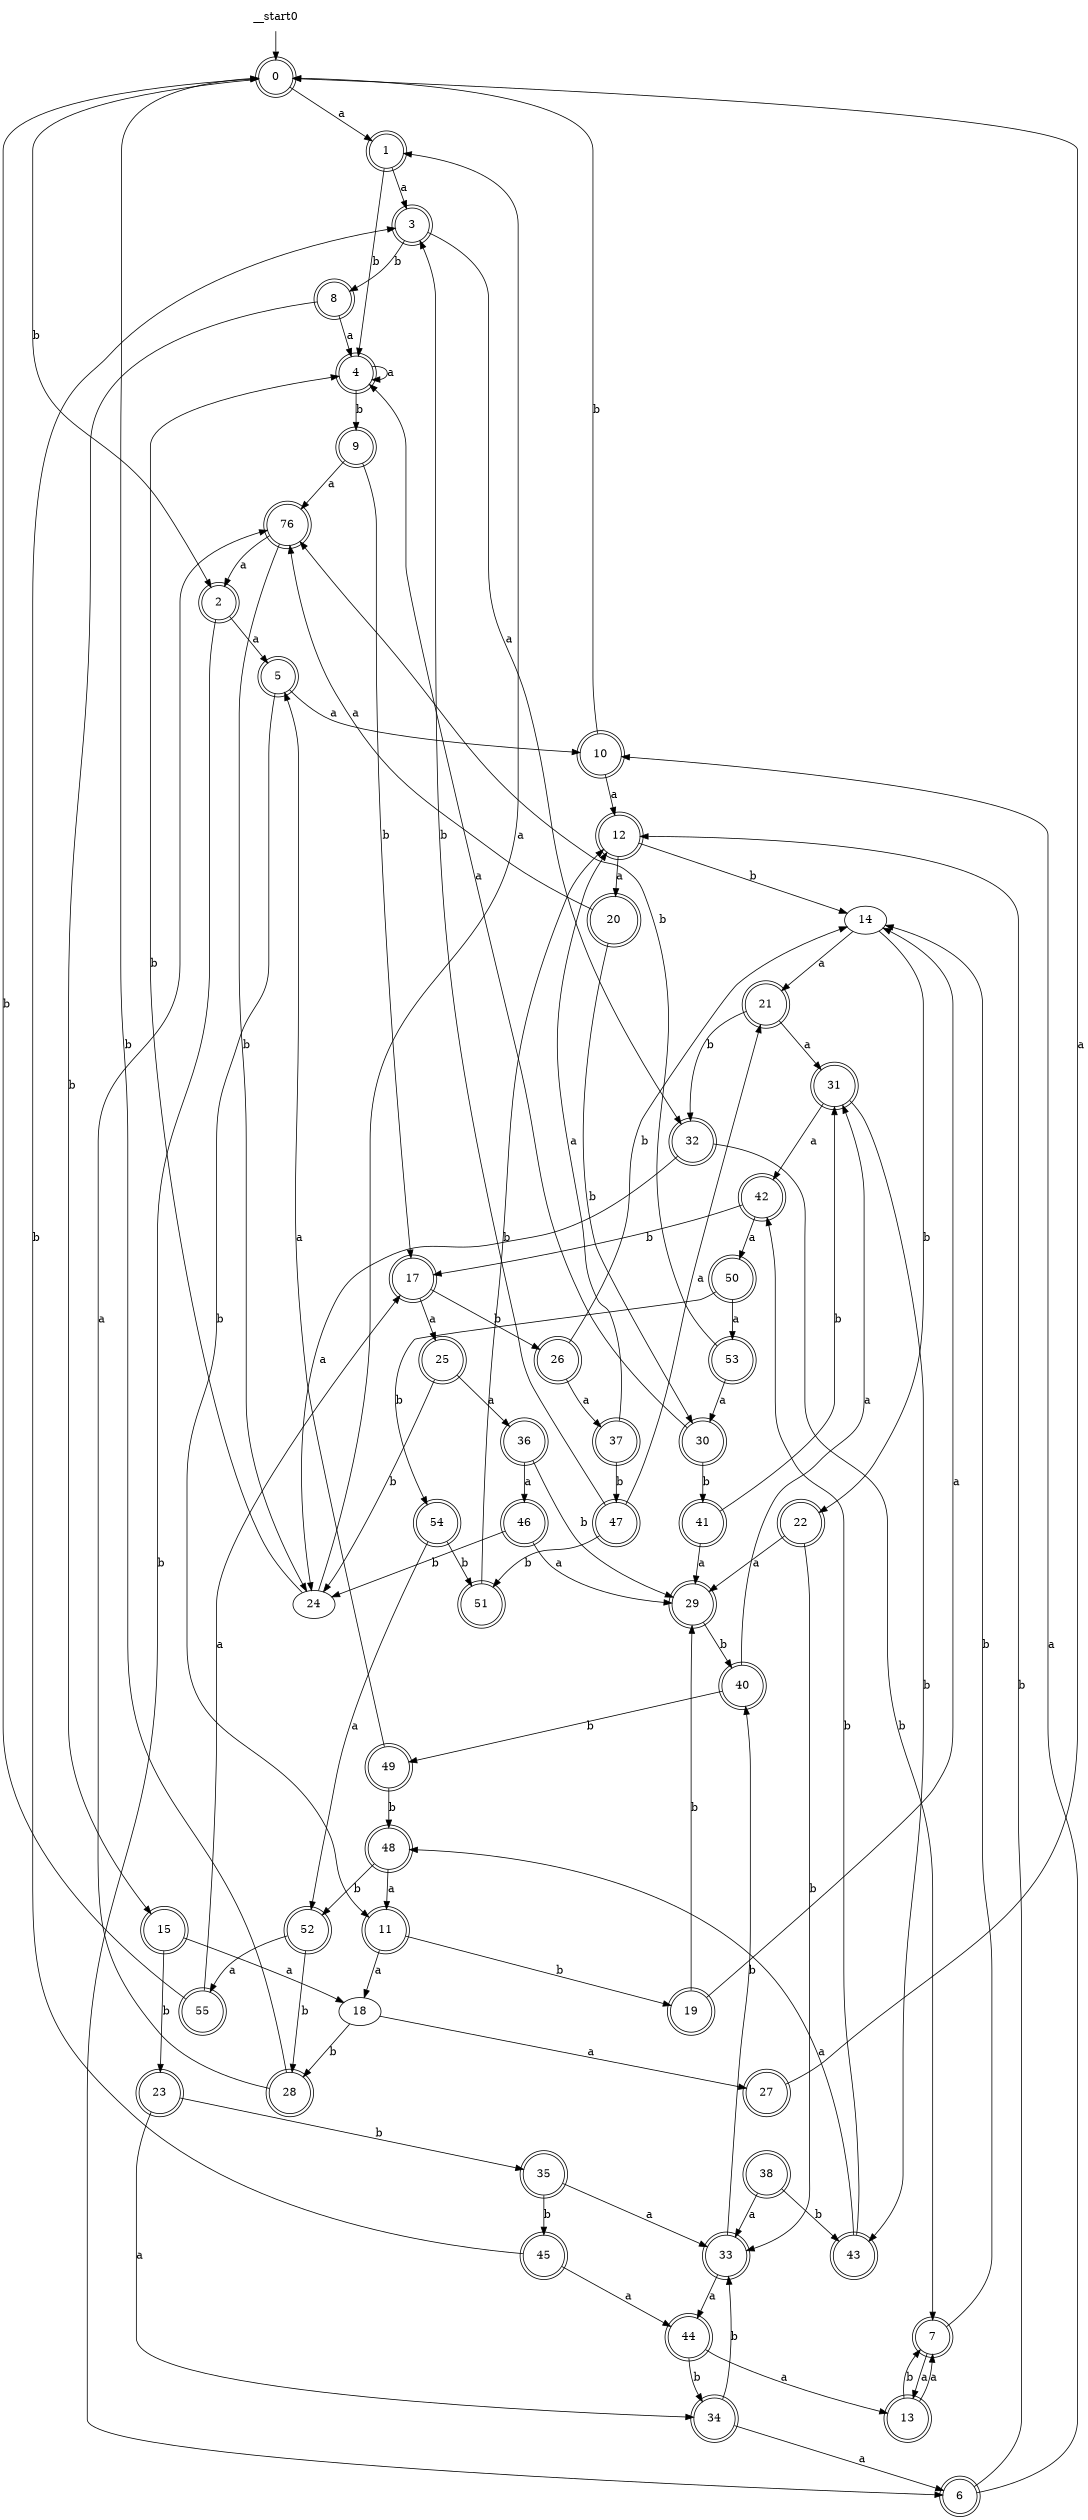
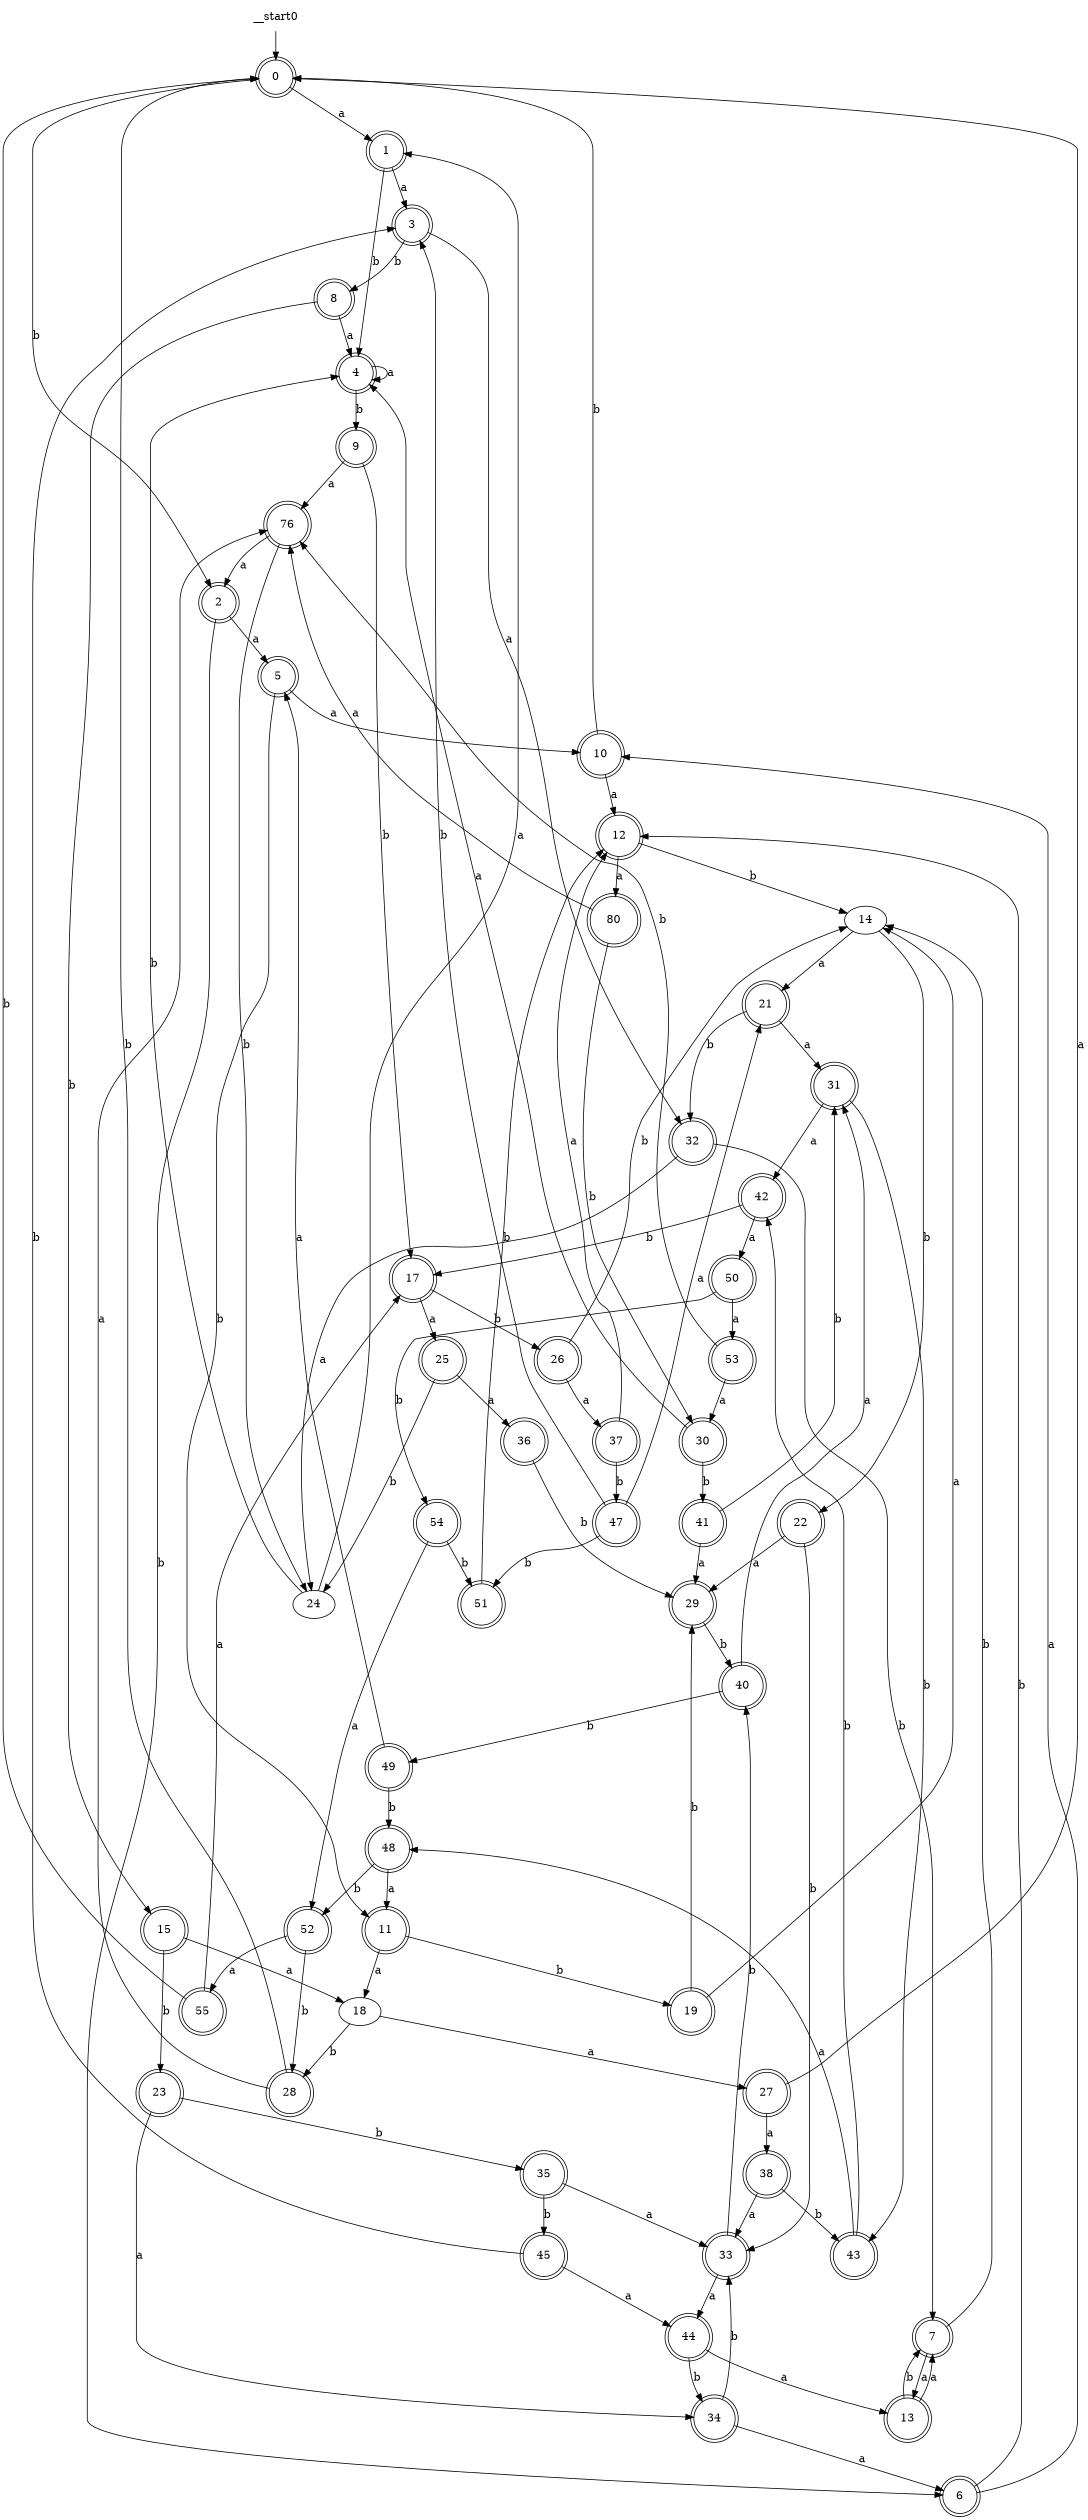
node "20": label "20" -> "80"
node "46": removed
edge "27" -> "38": added, label "a"
